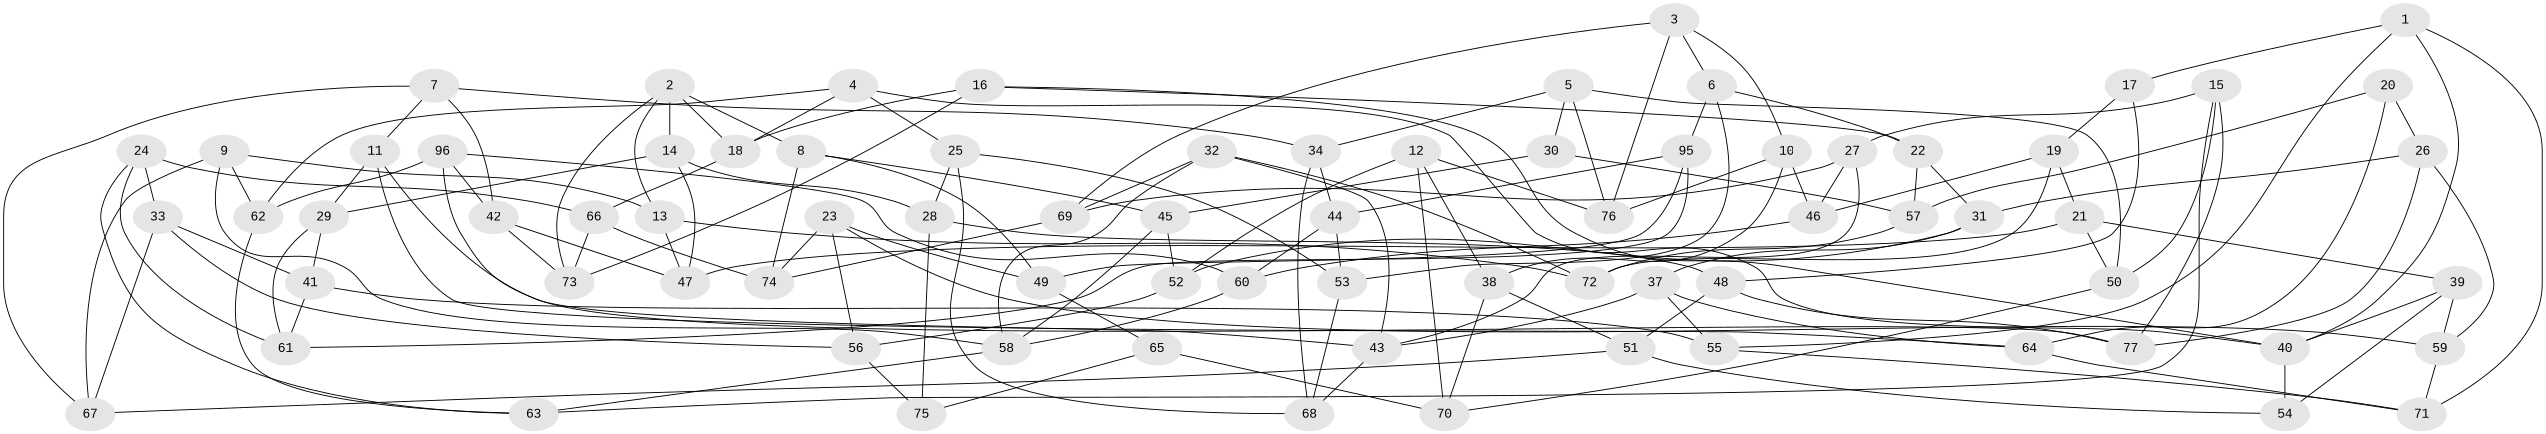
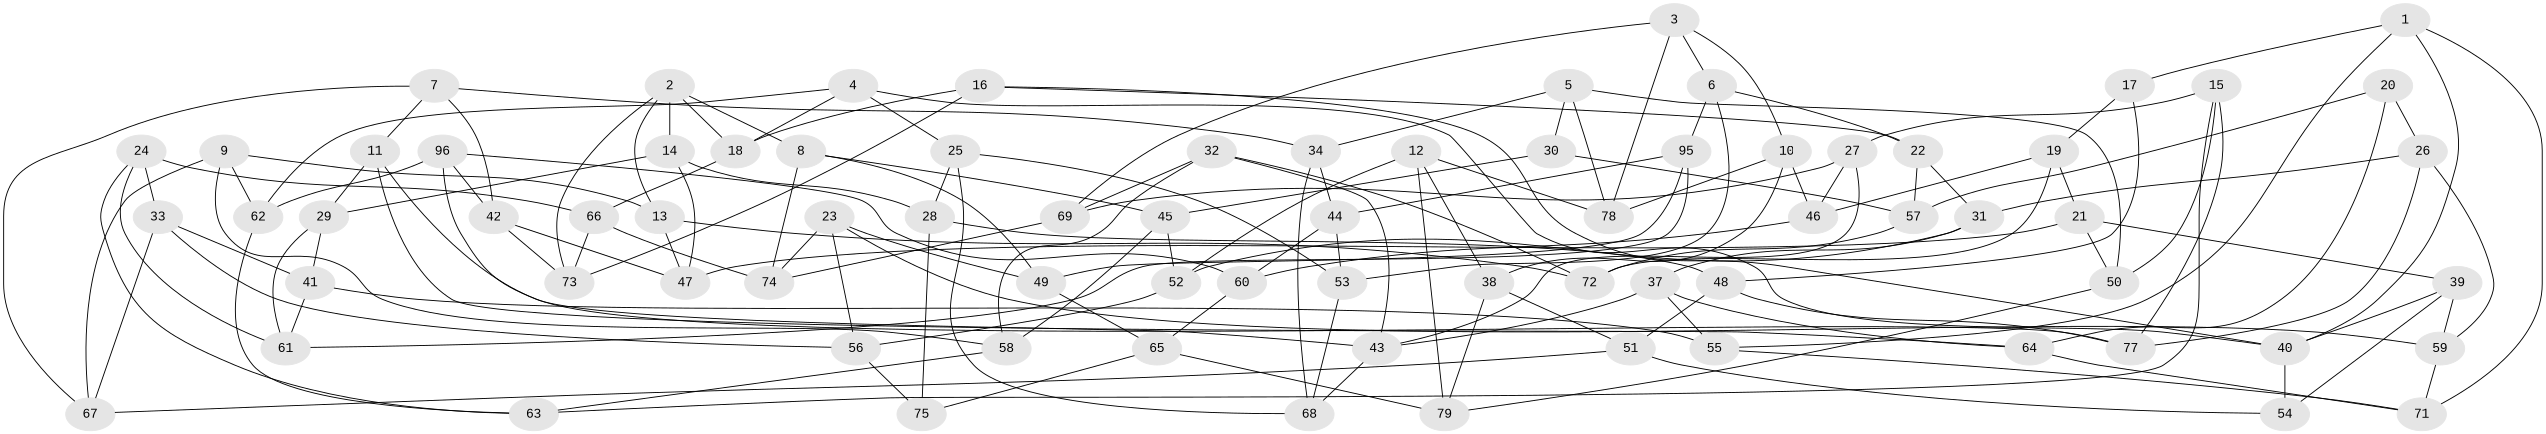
node "76": label "76" -> "78"
edge "60" -- "58": now "60" -- "65"
node "70": label "70" -> "79"
